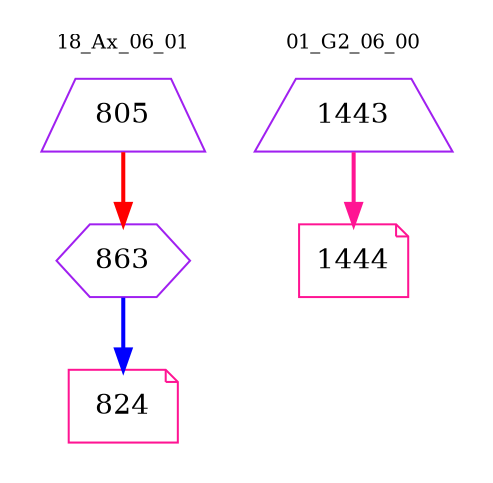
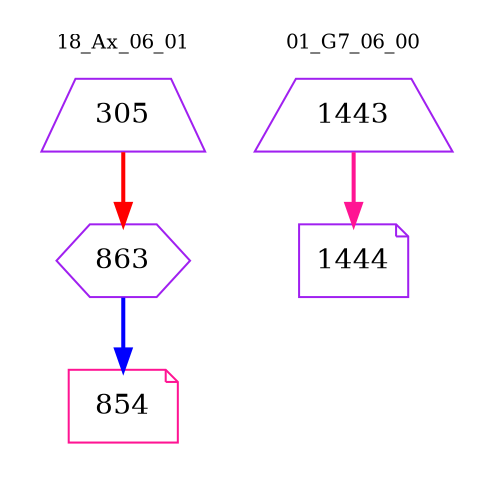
cluster "01_G2_06_00": label "01_G2_06_00" -> "01_G7_06_00"
node "805": label "805" -> "305"
node "1444": color deeppink -> purple
node "824": label "824" -> "854"
